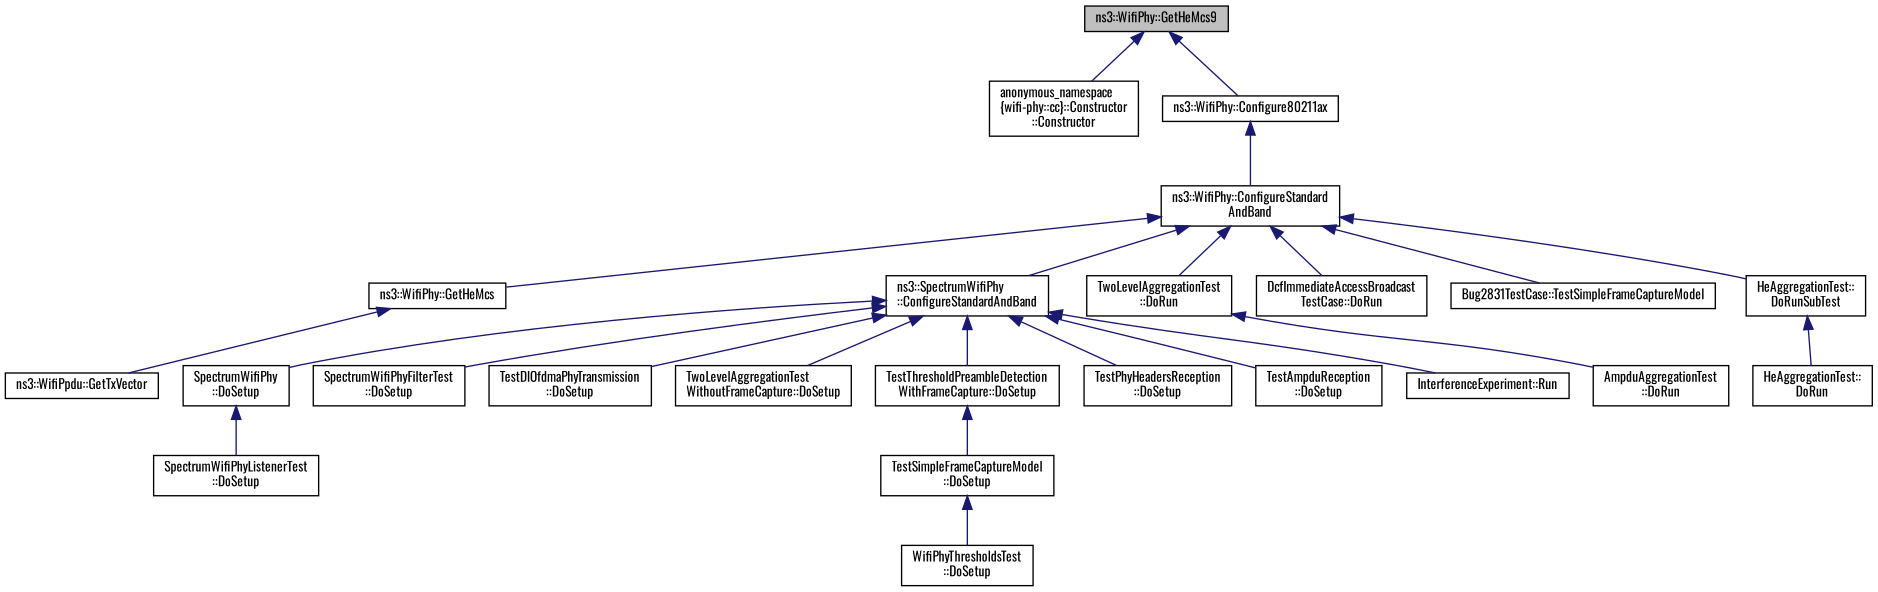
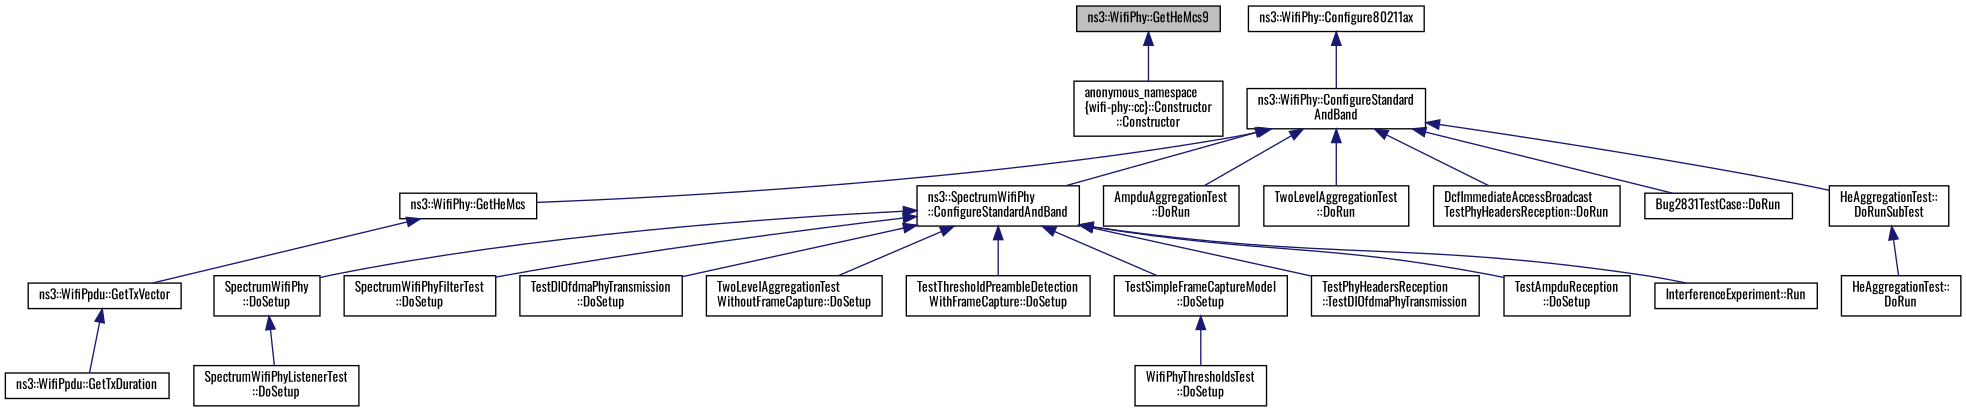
edge "ns3::WifiPhy::Configure80211ax" -> "ns3::WifiPhy::GetHeMcs9": removed
node "DcfImmediateAccessBroadcast TestCase::DoRun": label "DcfImmediateAccessBroadcast TestCase::DoRun" -> "DcfImmediateAccessBroadcast TestPhyHeadersReception::DoRun"
node "Bug2831TestCase::TestSimpleFrameCaptureModel": label "Bug2831TestCase::TestSimpleFrameCaptureModel" -> "Bug2831TestCase::DoRun"
edge "AmpduAggregationTest ::DoRun" -> "TwoLevelAggregationTest ::DoRun": now "AmpduAggregationTest ::DoRun" -> "ns3::WifiPhy::ConfigureStandard AndBand"
node "ns3::WifiPpdu::GetTxDuration": added
node "TestPhyHeadersReception ::DoSetup": label "TestPhyHeadersReception ::DoSetup" -> "TestPhyHeadersReception ::TestDlOfdmaPhyTransmission"
edge "TestSimpleFrameCaptureModel ::DoSetup" -> "TestThresholdPreambleDetection WithFrameCapture::DoSetup": now "TestSimpleFrameCaptureModel ::DoSetup" -> "ns3::SpectrumWifiPhy ::ConfigureStandardAndBand"
